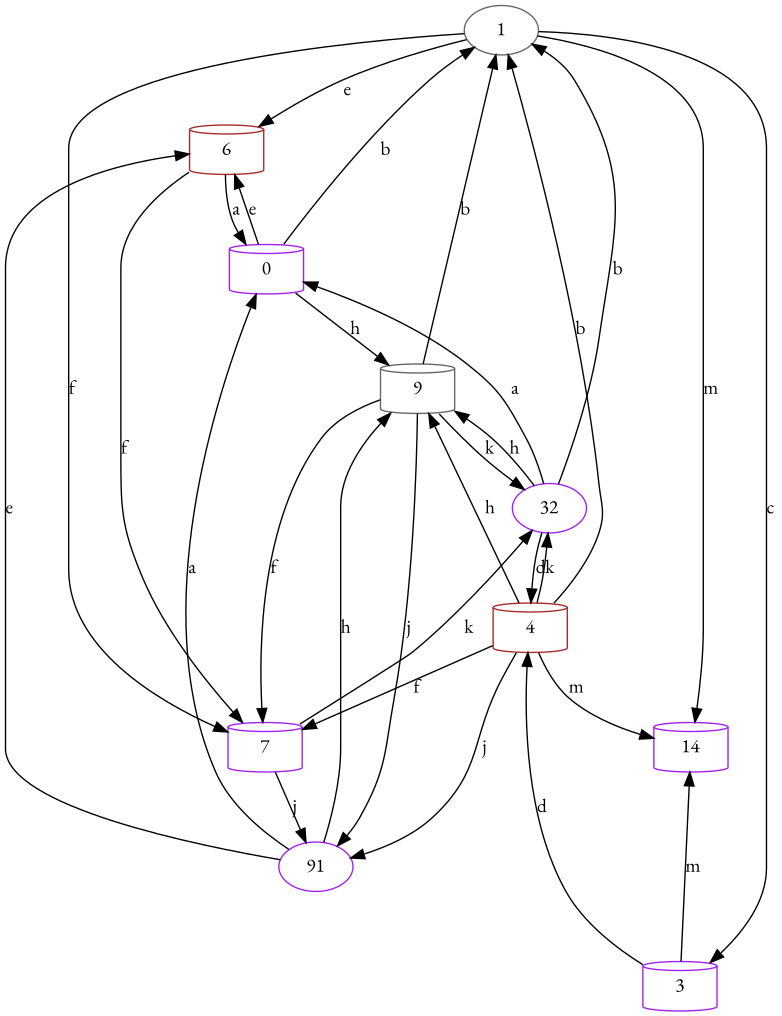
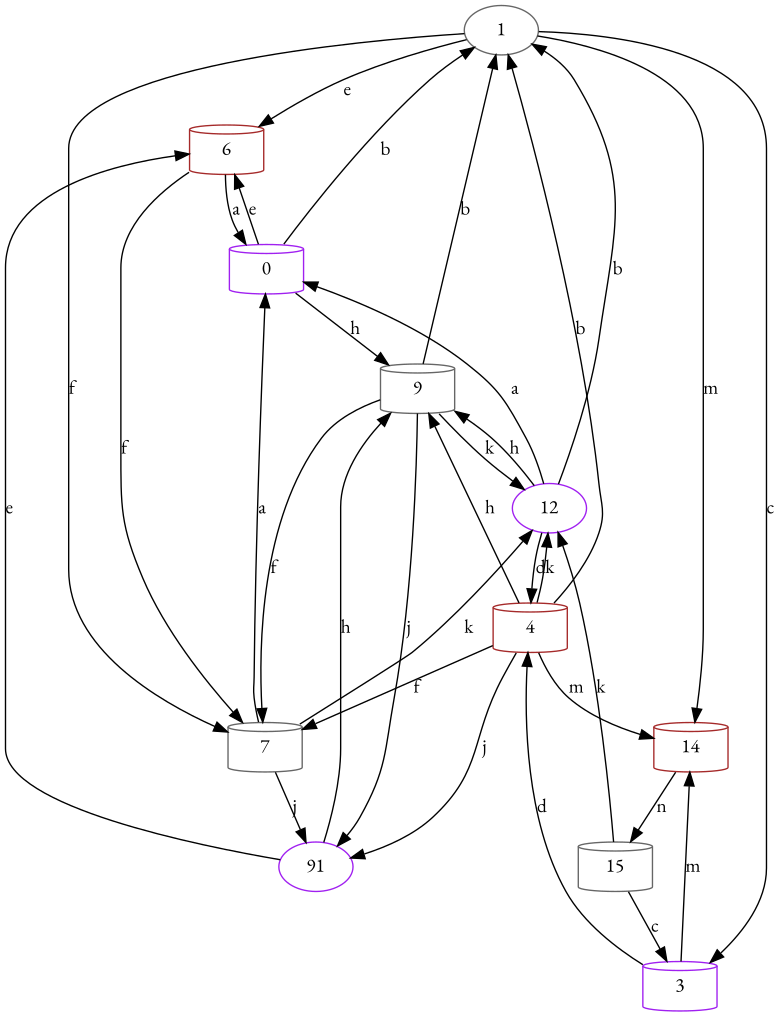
node "32": label "32" -> "12"
edge "91" -> "0": now "7" -> "0"
node "7": color purple -> gray40
node "14": color purple -> brown
node "15": added
